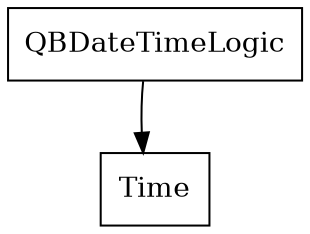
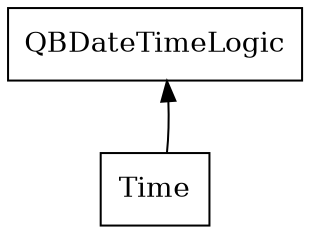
edge "QBDateTimeLogic" -> "Time": reversed
